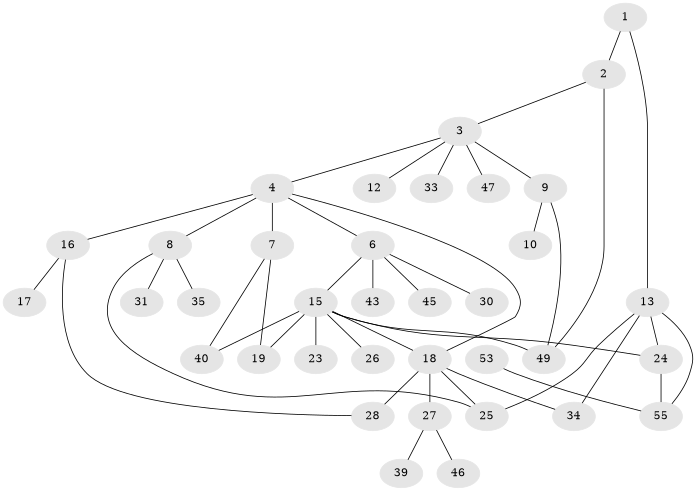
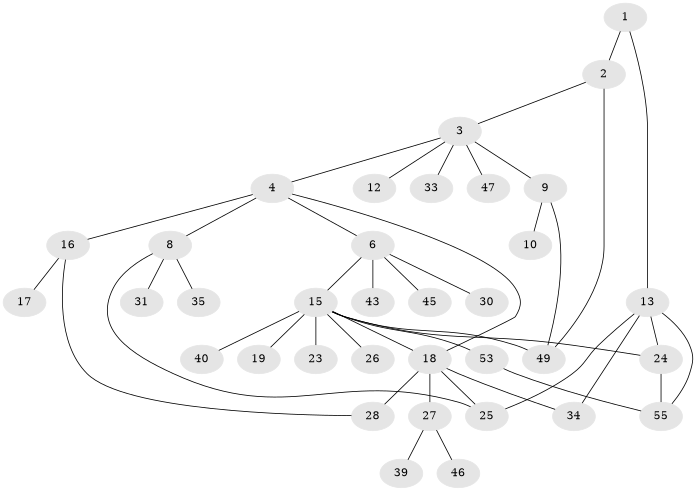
node "7": removed
edge "15" -- "53": added
